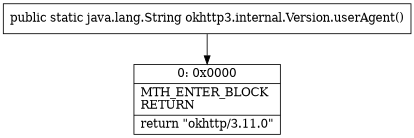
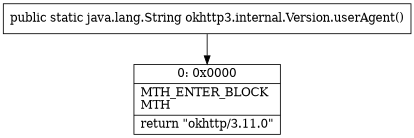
node "0: 0x0000": text "RETURN" -> "MTH"
